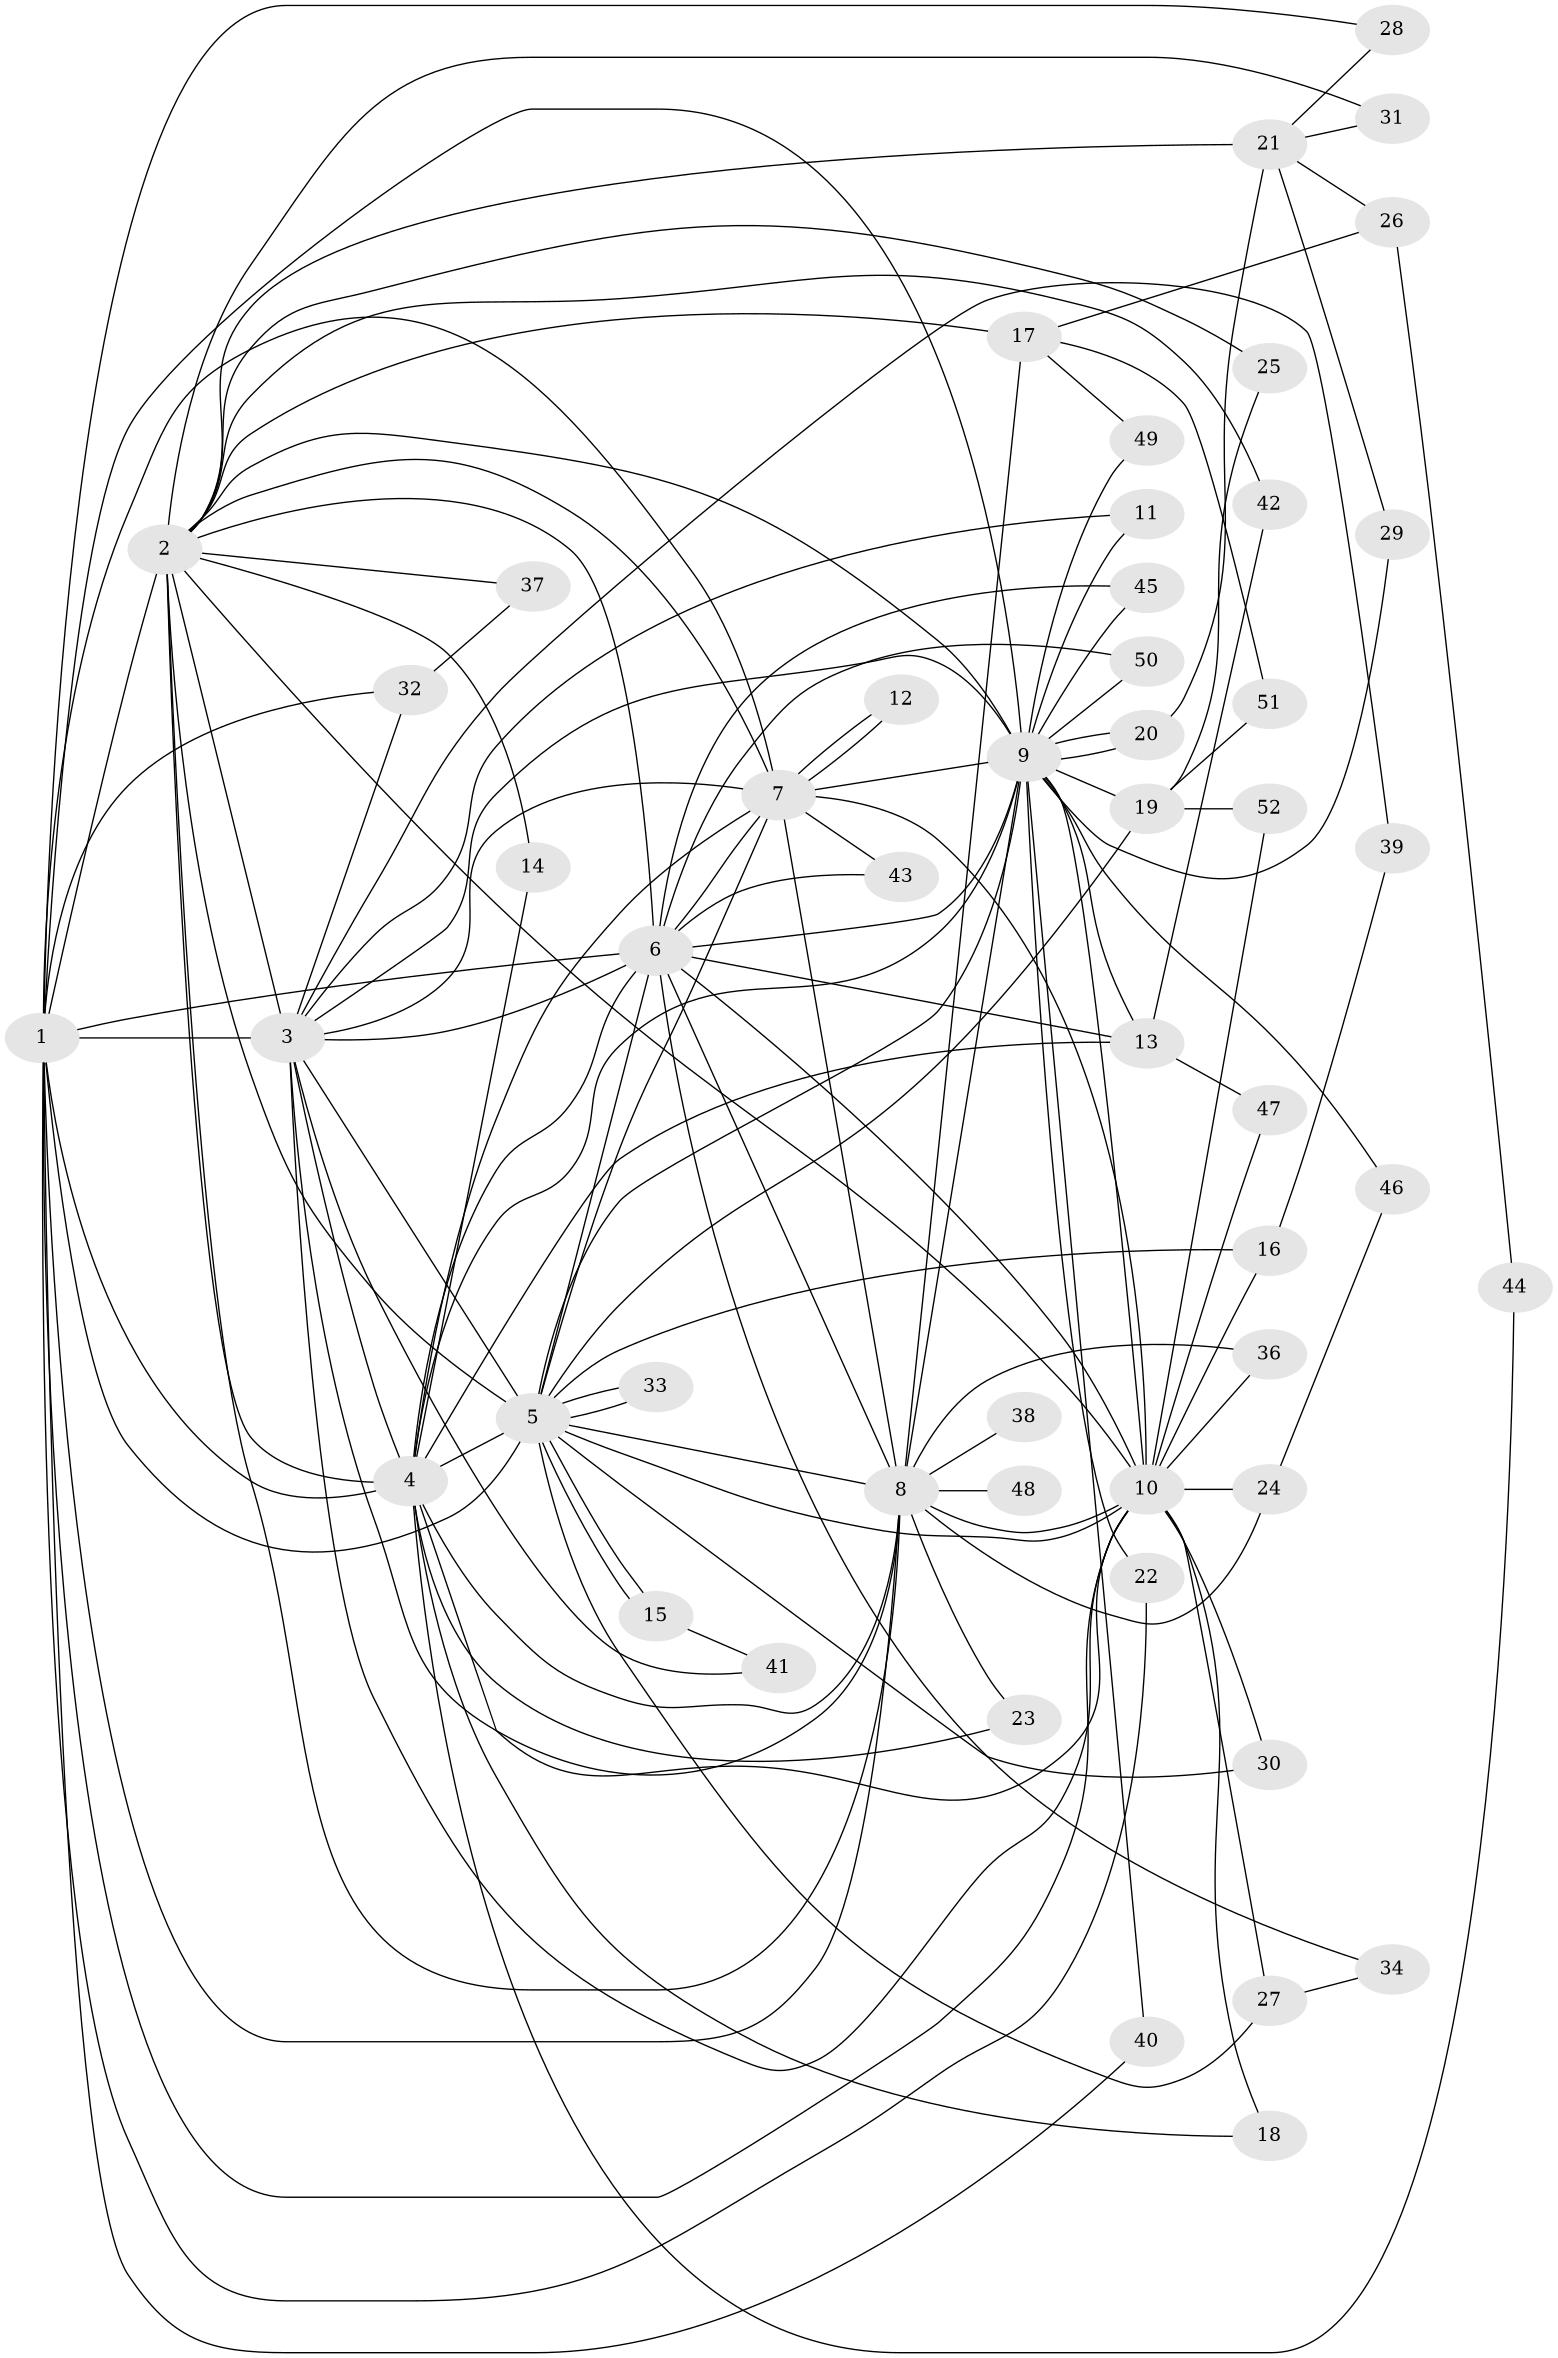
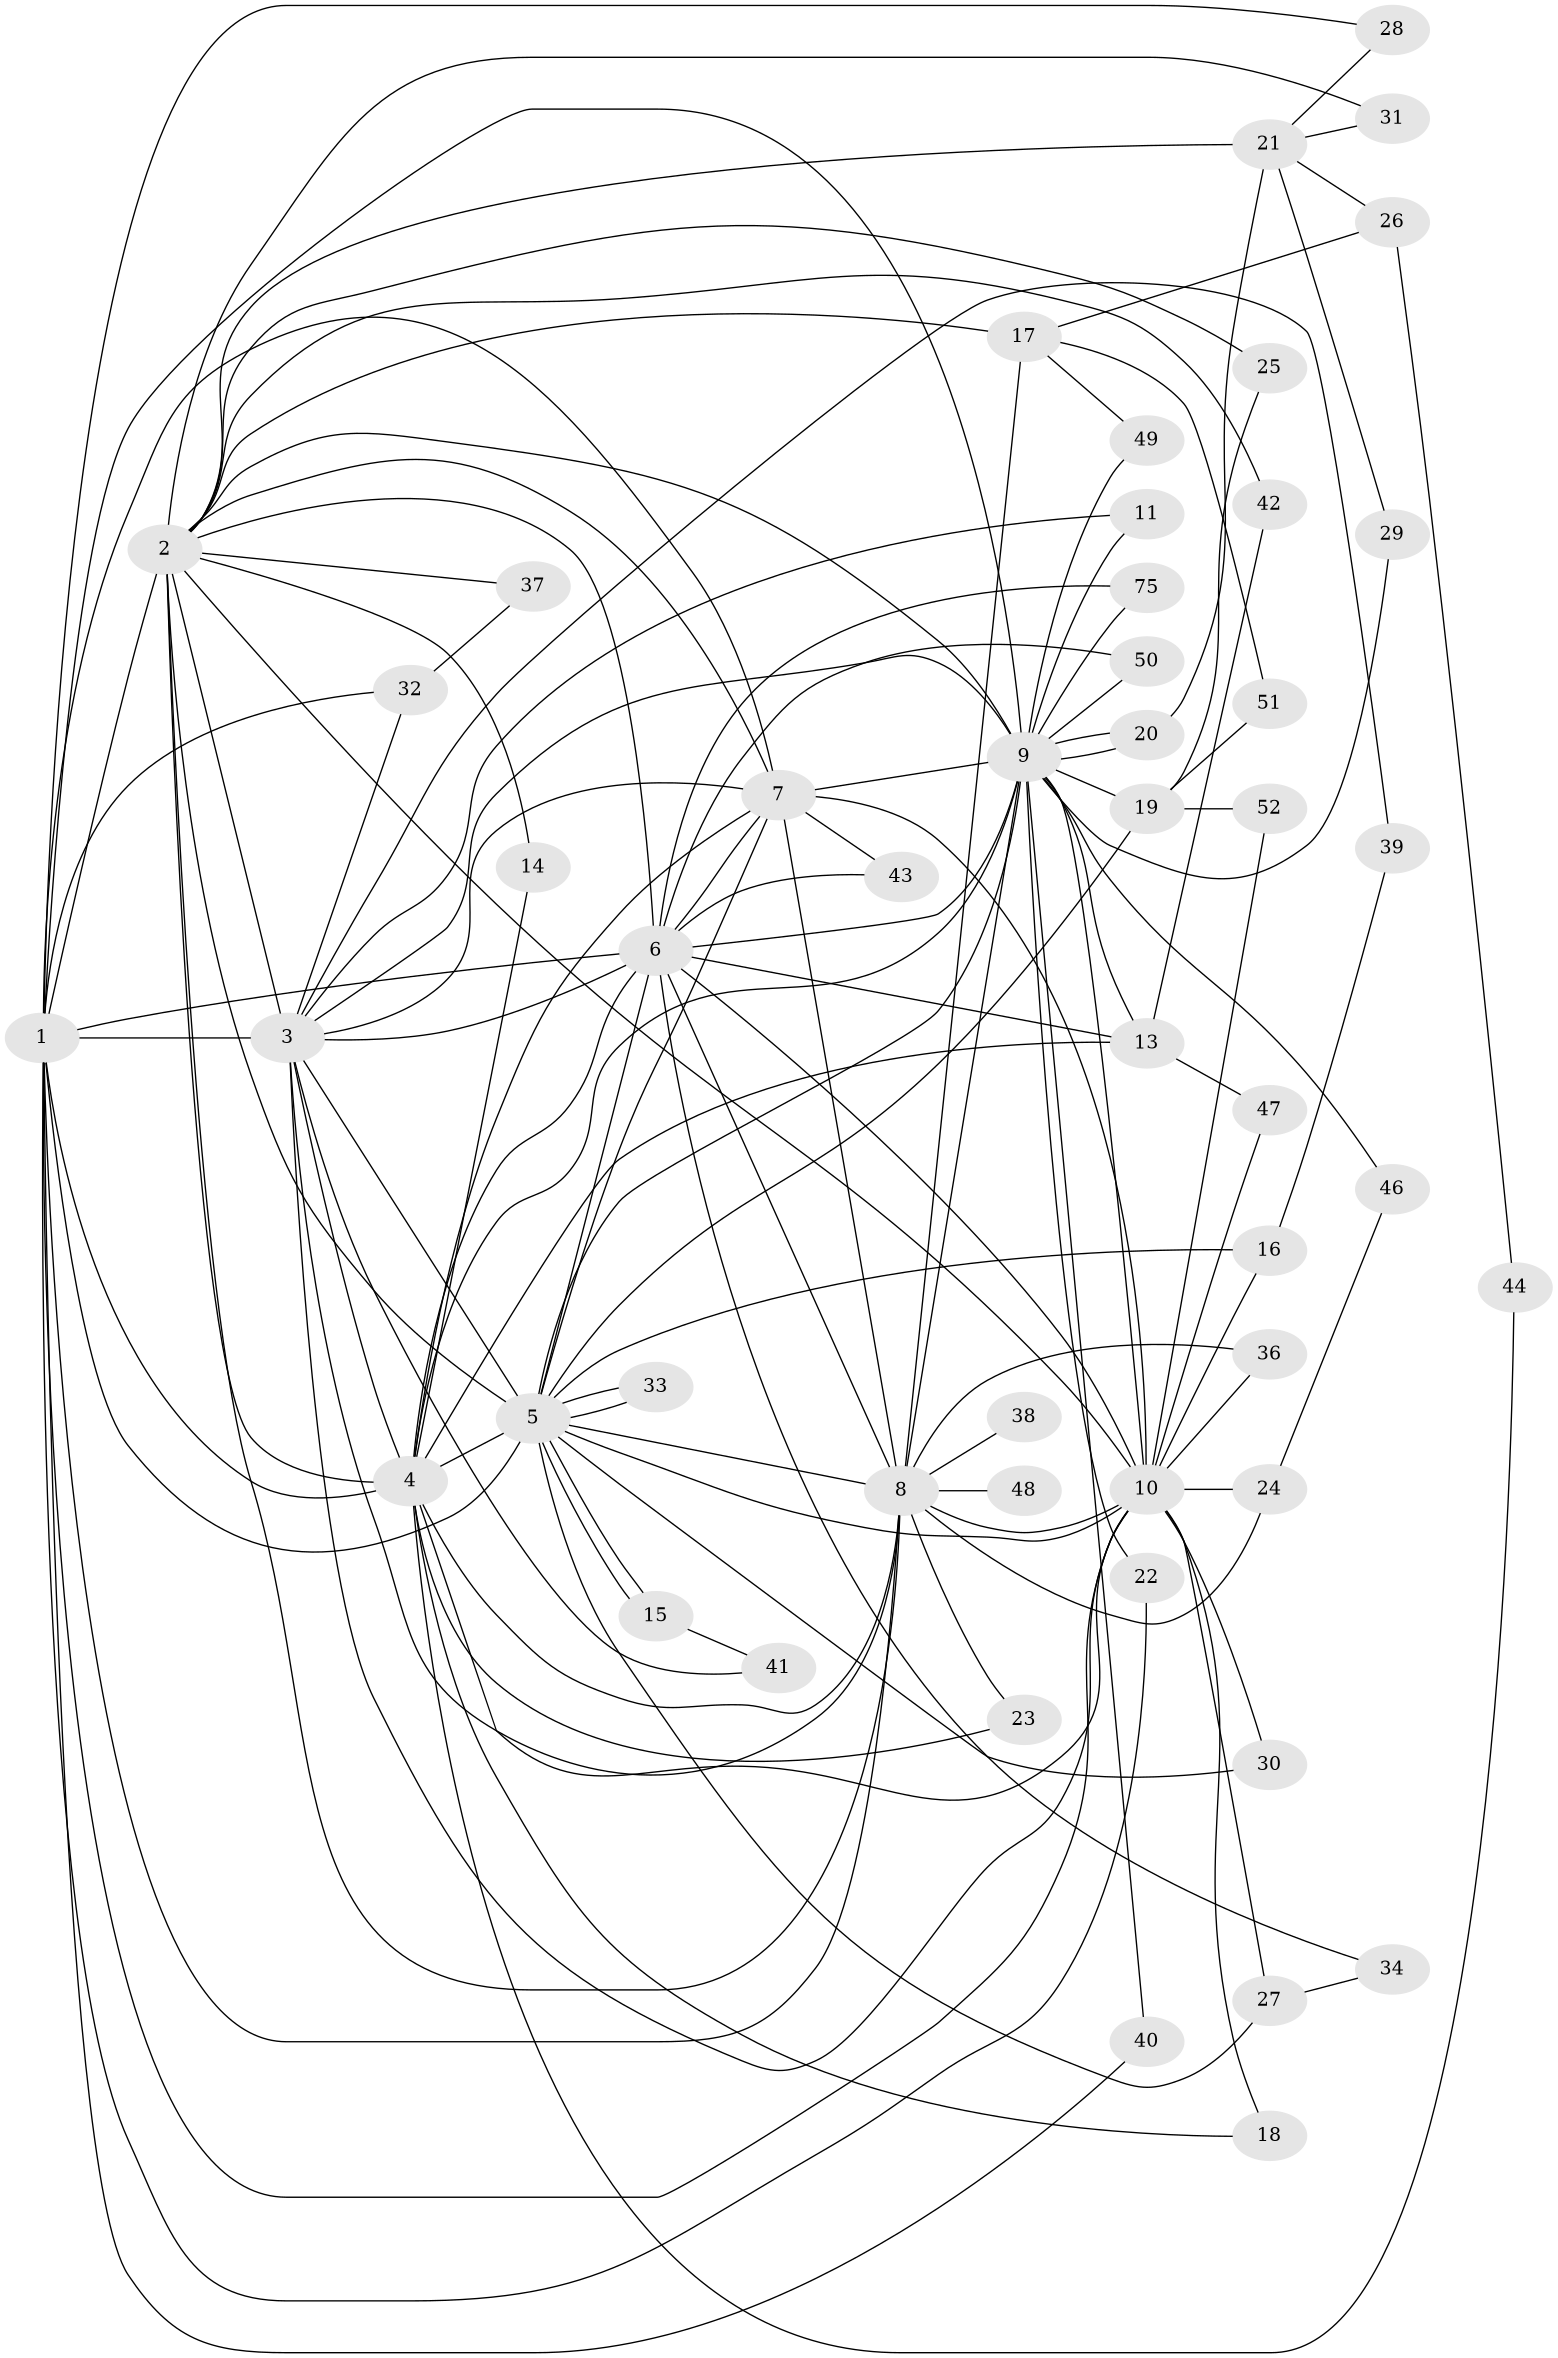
node "45": label "45" -> "75"
node "12": removed
